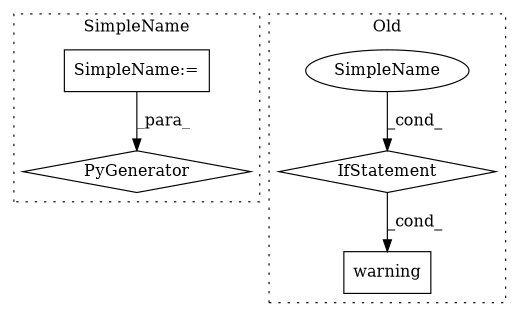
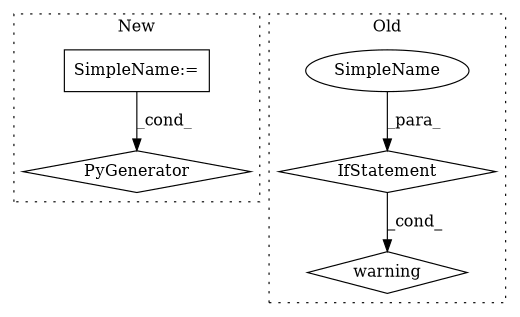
cluster "SimpleName": label "SimpleName" -> "New"
edge "SimpleName:=" -> "PyGenerator": label "_para_" -> "_cond_"
edge "SimpleName" -> "IfStatement": label "_cond_" -> "_para_"
node "warning": shape box -> diamond
